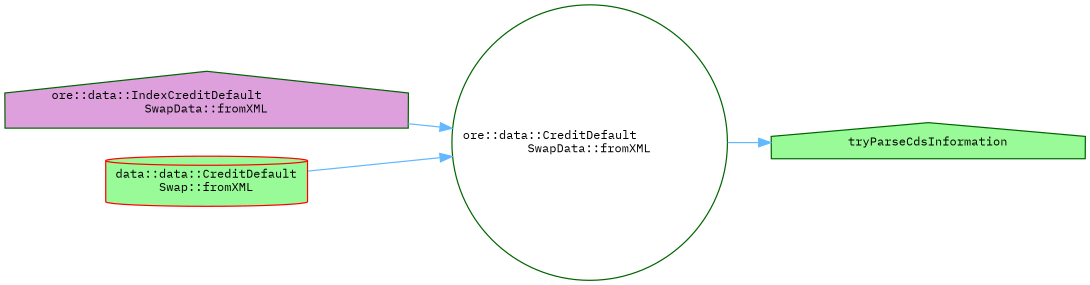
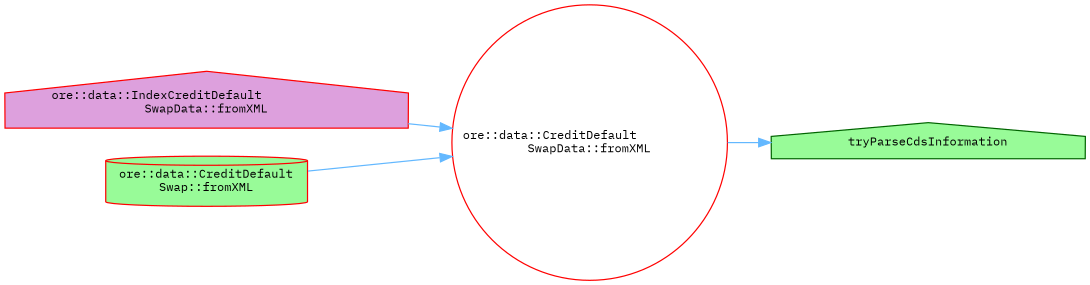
node "ore::data::IndexCreditDefault SwapData::fromXML": color darkgreen -> red
node "ore::data::CreditDefault SwapData::fromXML": color darkgreen -> red
node "data::data::CreditDefault Swap::fromXML": label "data::data::CreditDefault Swap::fromXML" -> "ore::data::CreditDefault Swap::fromXML"
